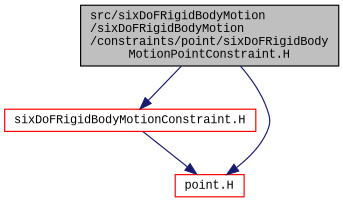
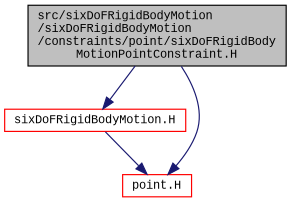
node "sixDoFRigidBodyMotionConstraint.H": label "sixDoFRigidBodyMotionConstraint.H" -> "sixDoFRigidBodyMotion.H"
